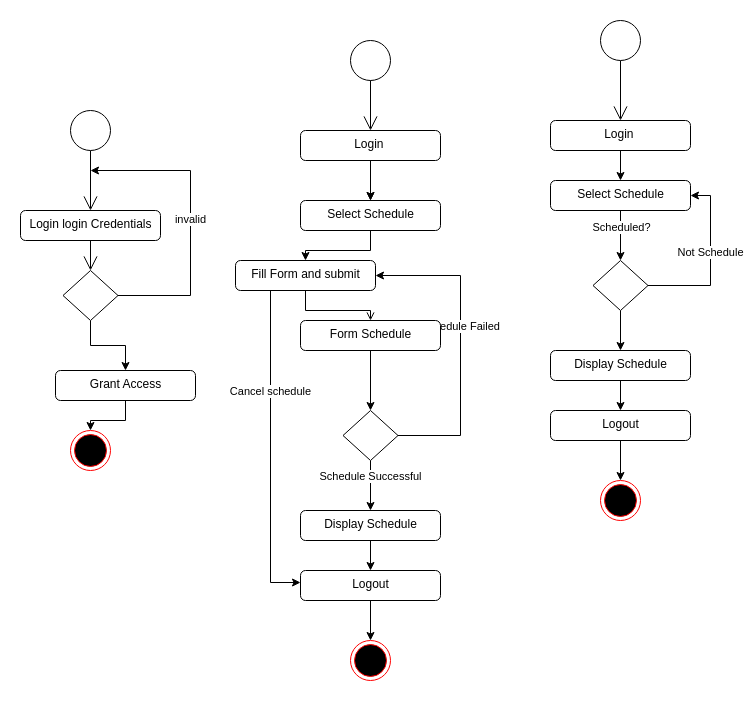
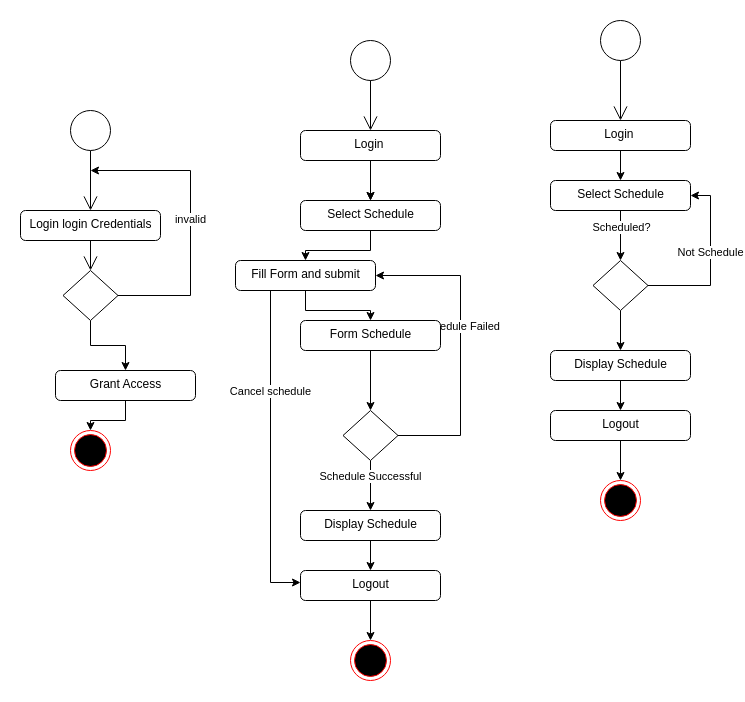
edge "Fill Form and submit" -> "Form Schedule": arrowhead open -> classic
